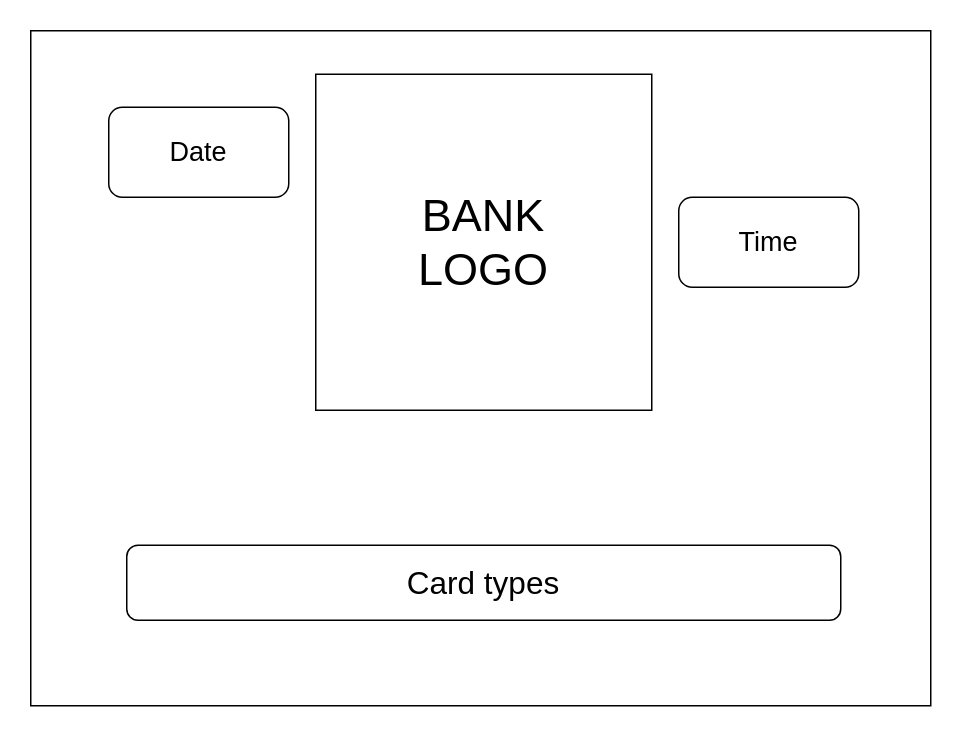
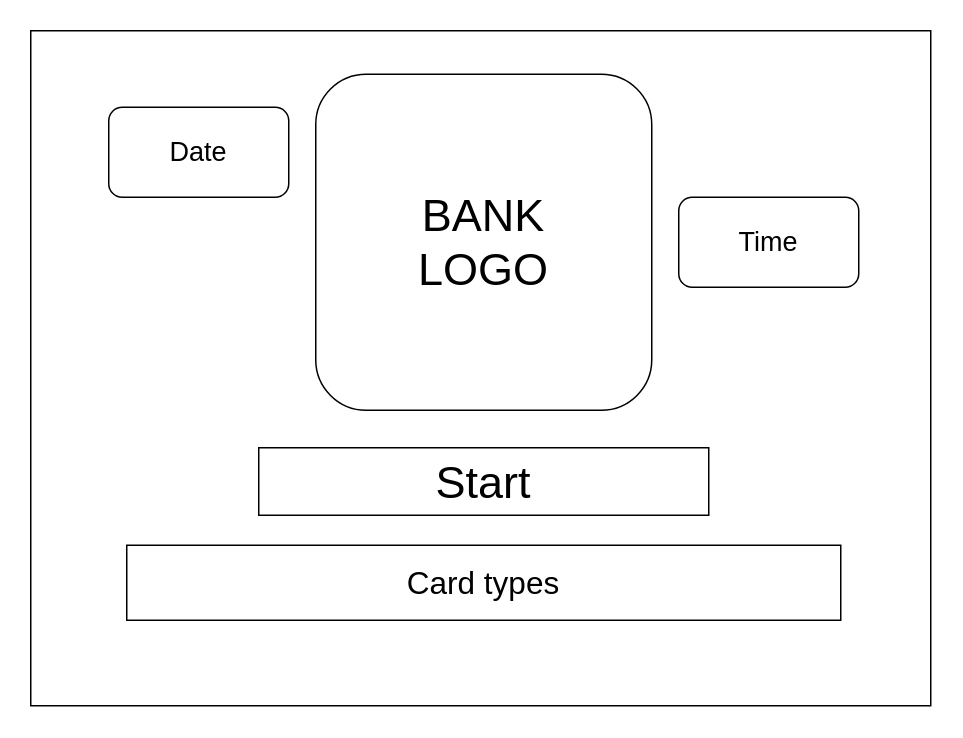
node "BANK LOGO": shape rectangle -> rounded rectangle
node "Start": added
node "Card types": shape rounded rectangle -> rectangle
